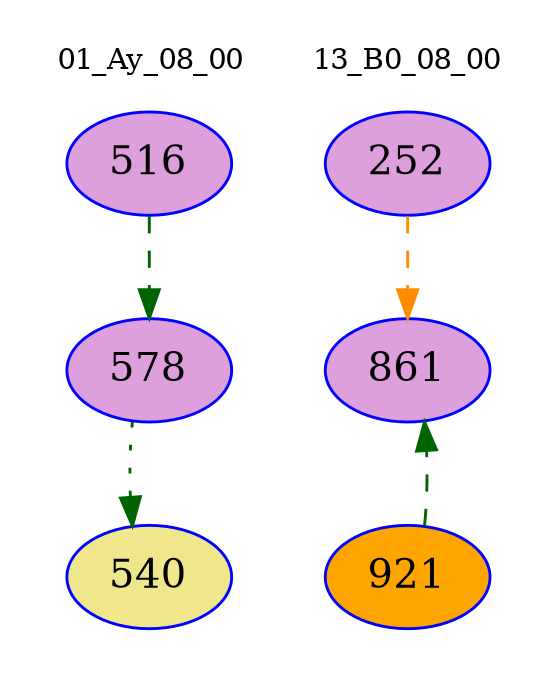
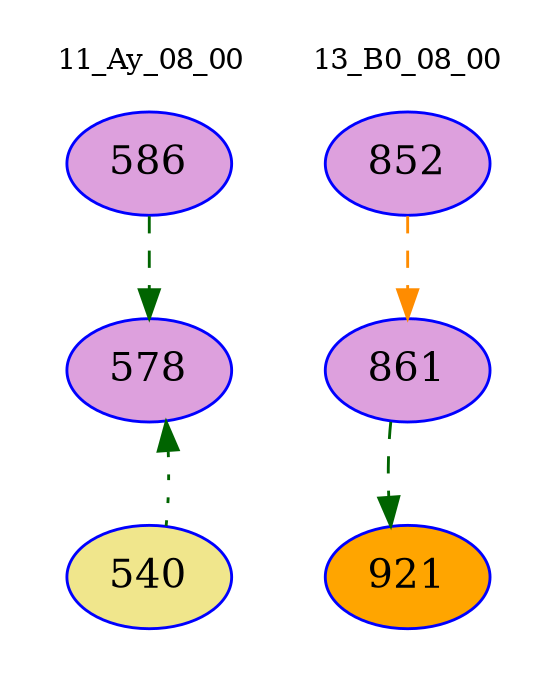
cluster "01_Ay_08_00": label "01_Ay_08_00" -> "11_Ay_08_00"
node "516": label "516" -> "586"
node "252": label "252" -> "852"
edge "578" -> "540": reversed
edge "921" -> "861": reversed
